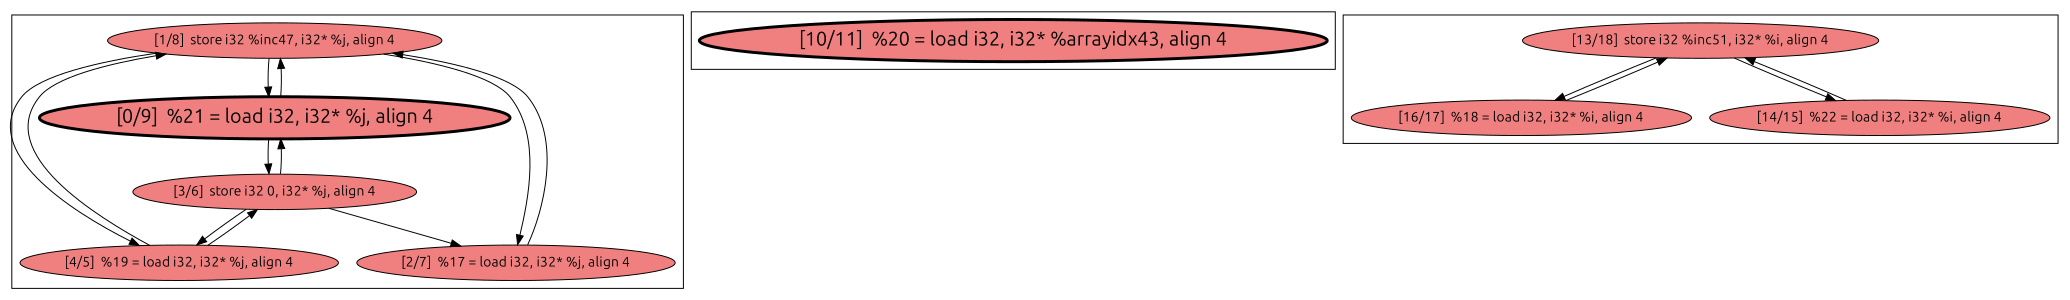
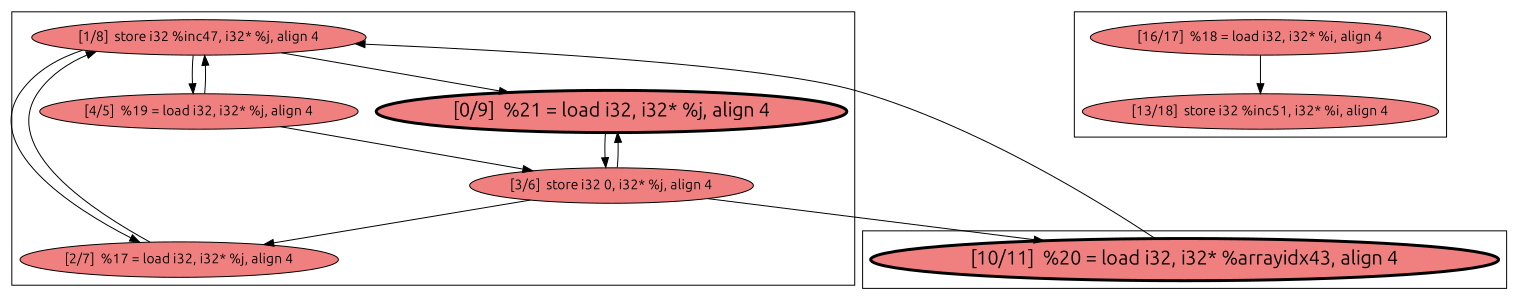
edge "[13/18]  store i32 %inc51, i32* %i, align 4" -> "[16/17]  %18 = load i32, i32* %i, align 4": removed
edge "[0/9]  %21 = load i32, i32* %j, align 4" -> "[1/8]  store i32 %inc47, i32* %j, align 4": now "[10/11]  %20 = load i32, i32* %arrayidx43, align 4" -> "[1/8]  store i32 %inc47, i32* %j, align 4"
node "[14/15]  %22 = load i32, i32* %i, align 4": removed
edge "[3/6]  store i32 0, i32* %j, align 4" -> "[4/5]  %19 = load i32, i32* %j, align 4": now "[3/6]  store i32 0, i32* %j, align 4" -> "[10/11]  %20 = load i32, i32* %arrayidx43, align 4"
